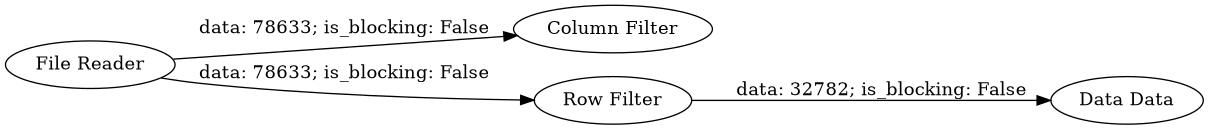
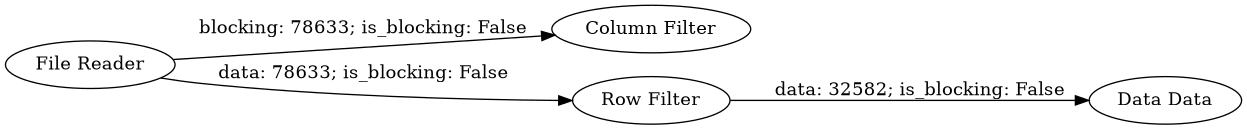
edge "File Reader" -> "Column Filter": label "data: 78633; is_blocking: False" -> "blocking: 78633; is_blocking: False"
edge "Row Filter" -> "Data Data": label "data: 32782; is_blocking: False" -> "data: 32582; is_blocking: False"
